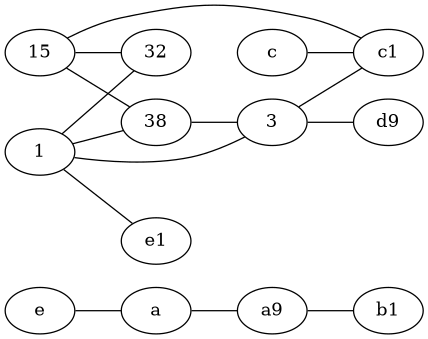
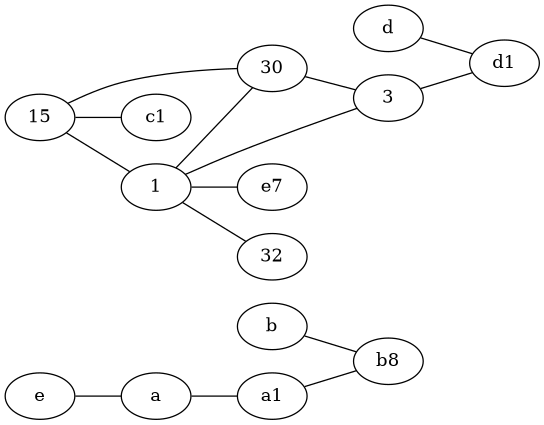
node "d": added
edge "15" -- "32": now "15" -- "1"
node "c": removed
edge "c1" -- "3": removed
node "38": label "38" -> "30"
node "d9": label "d9" -> "d1"
node "e1": label "e1" -> "e7"
node "a9": label "a9" -> "a1"
node "b1": label "b1" -> "b8"
node "b": added
